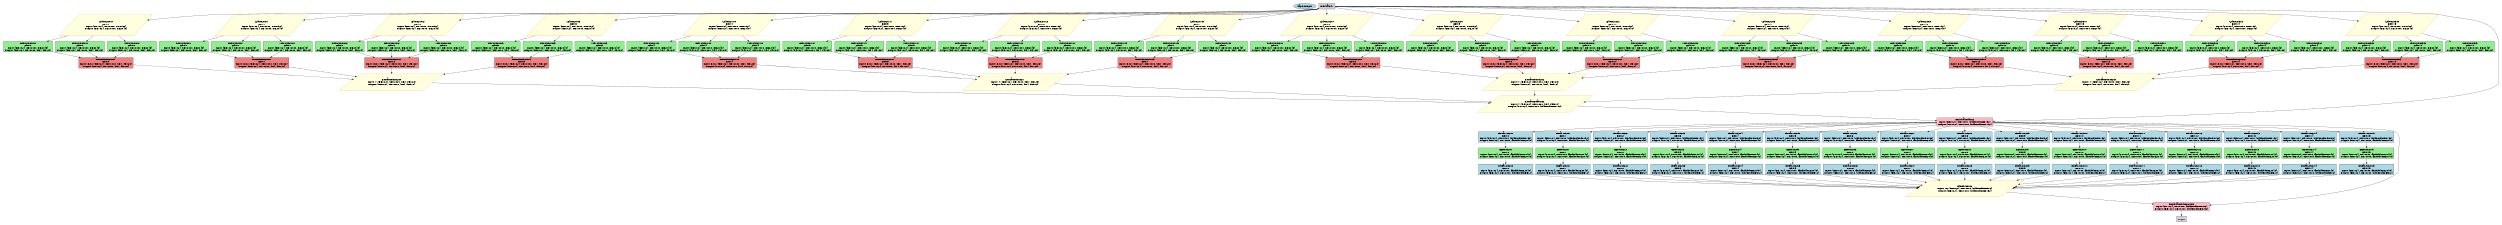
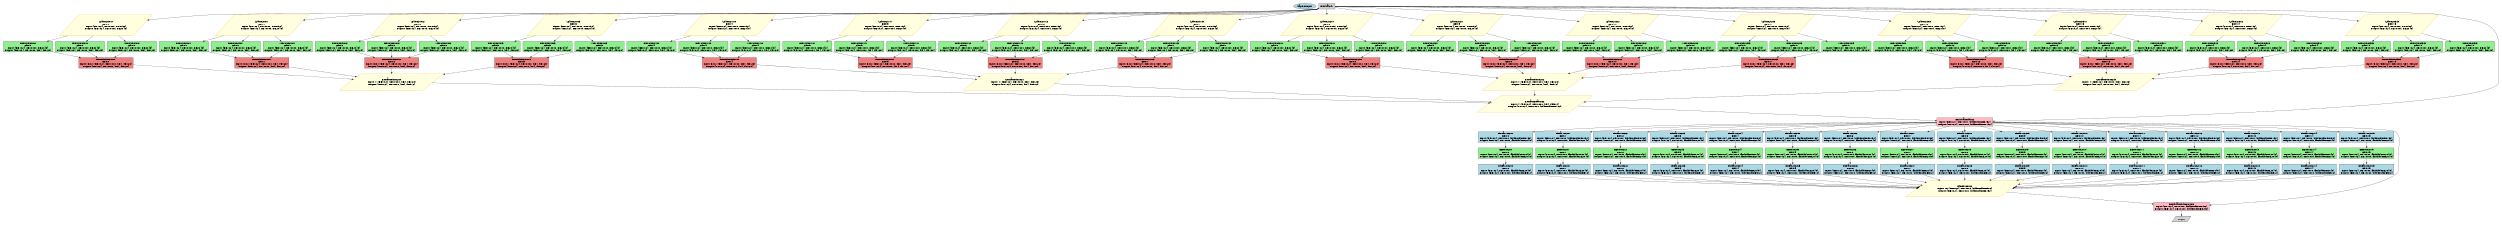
node "output": shape box -> parallelogram
